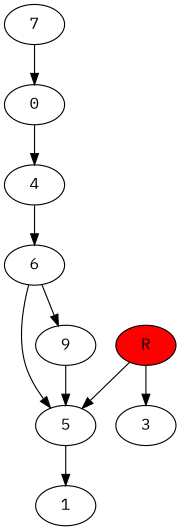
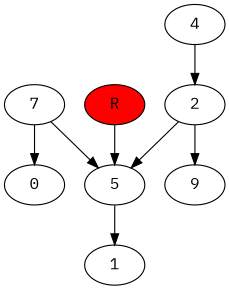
edge "0" -> "4": removed
node "6": label "6" -> "2"
edge "9" -> "5": now "7" -> "5"
node "3": removed
